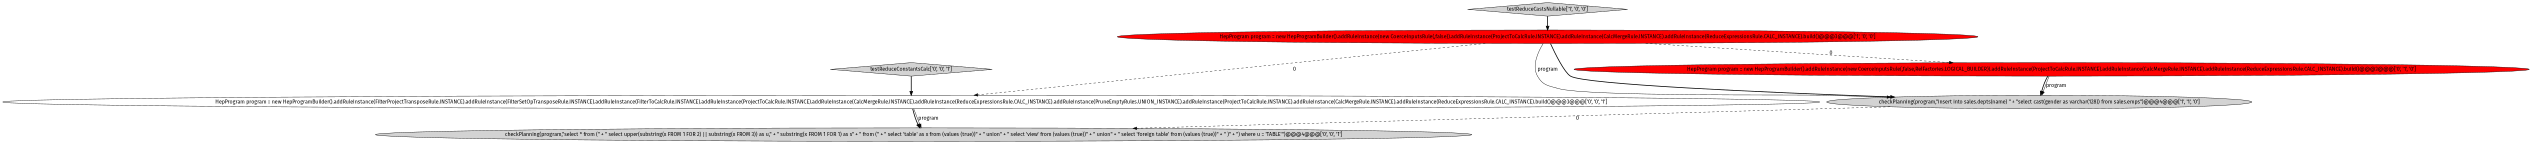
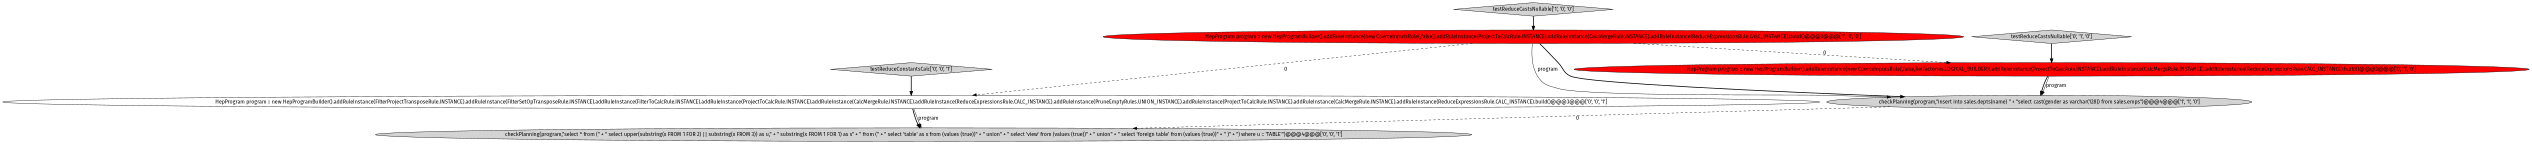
node "testReduceCastsNullable['0', '1', '0']": added
